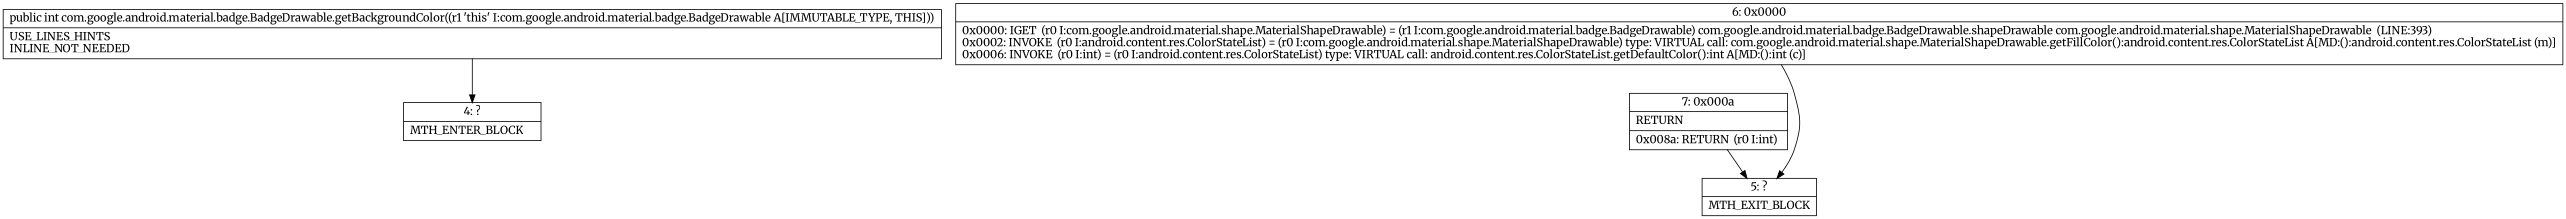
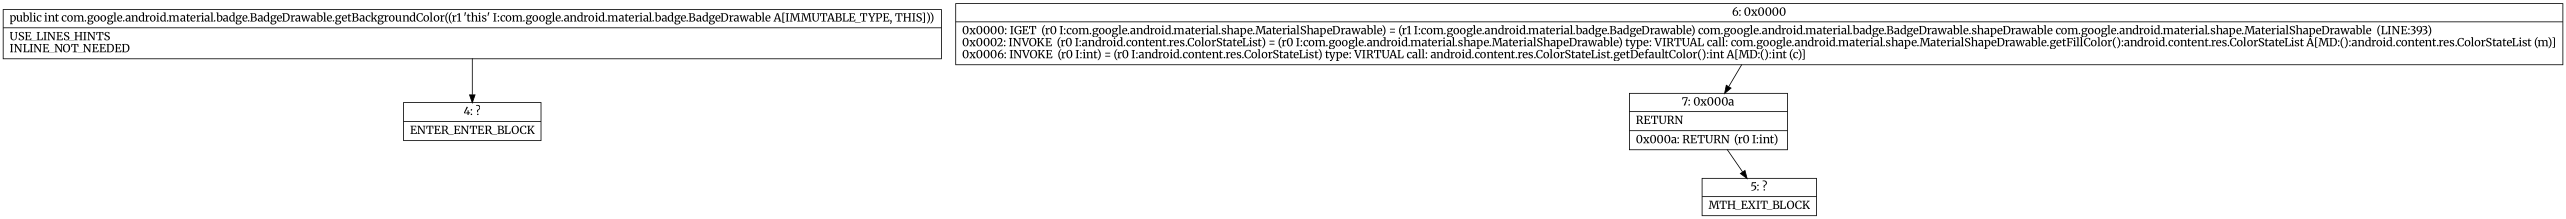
edge "6: 0x0000" -> "5: ?": now "6: 0x0000" -> "7: 0x000a"
node "4: ?": text "MTH_ENTER_BLOCK" -> "ENTER_ENTER_BLOCK"
node "7: 0x000a": text "0x008a: RETURN  (r0 I:int)" -> "0x000a: RETURN  (r0 I:int)"
